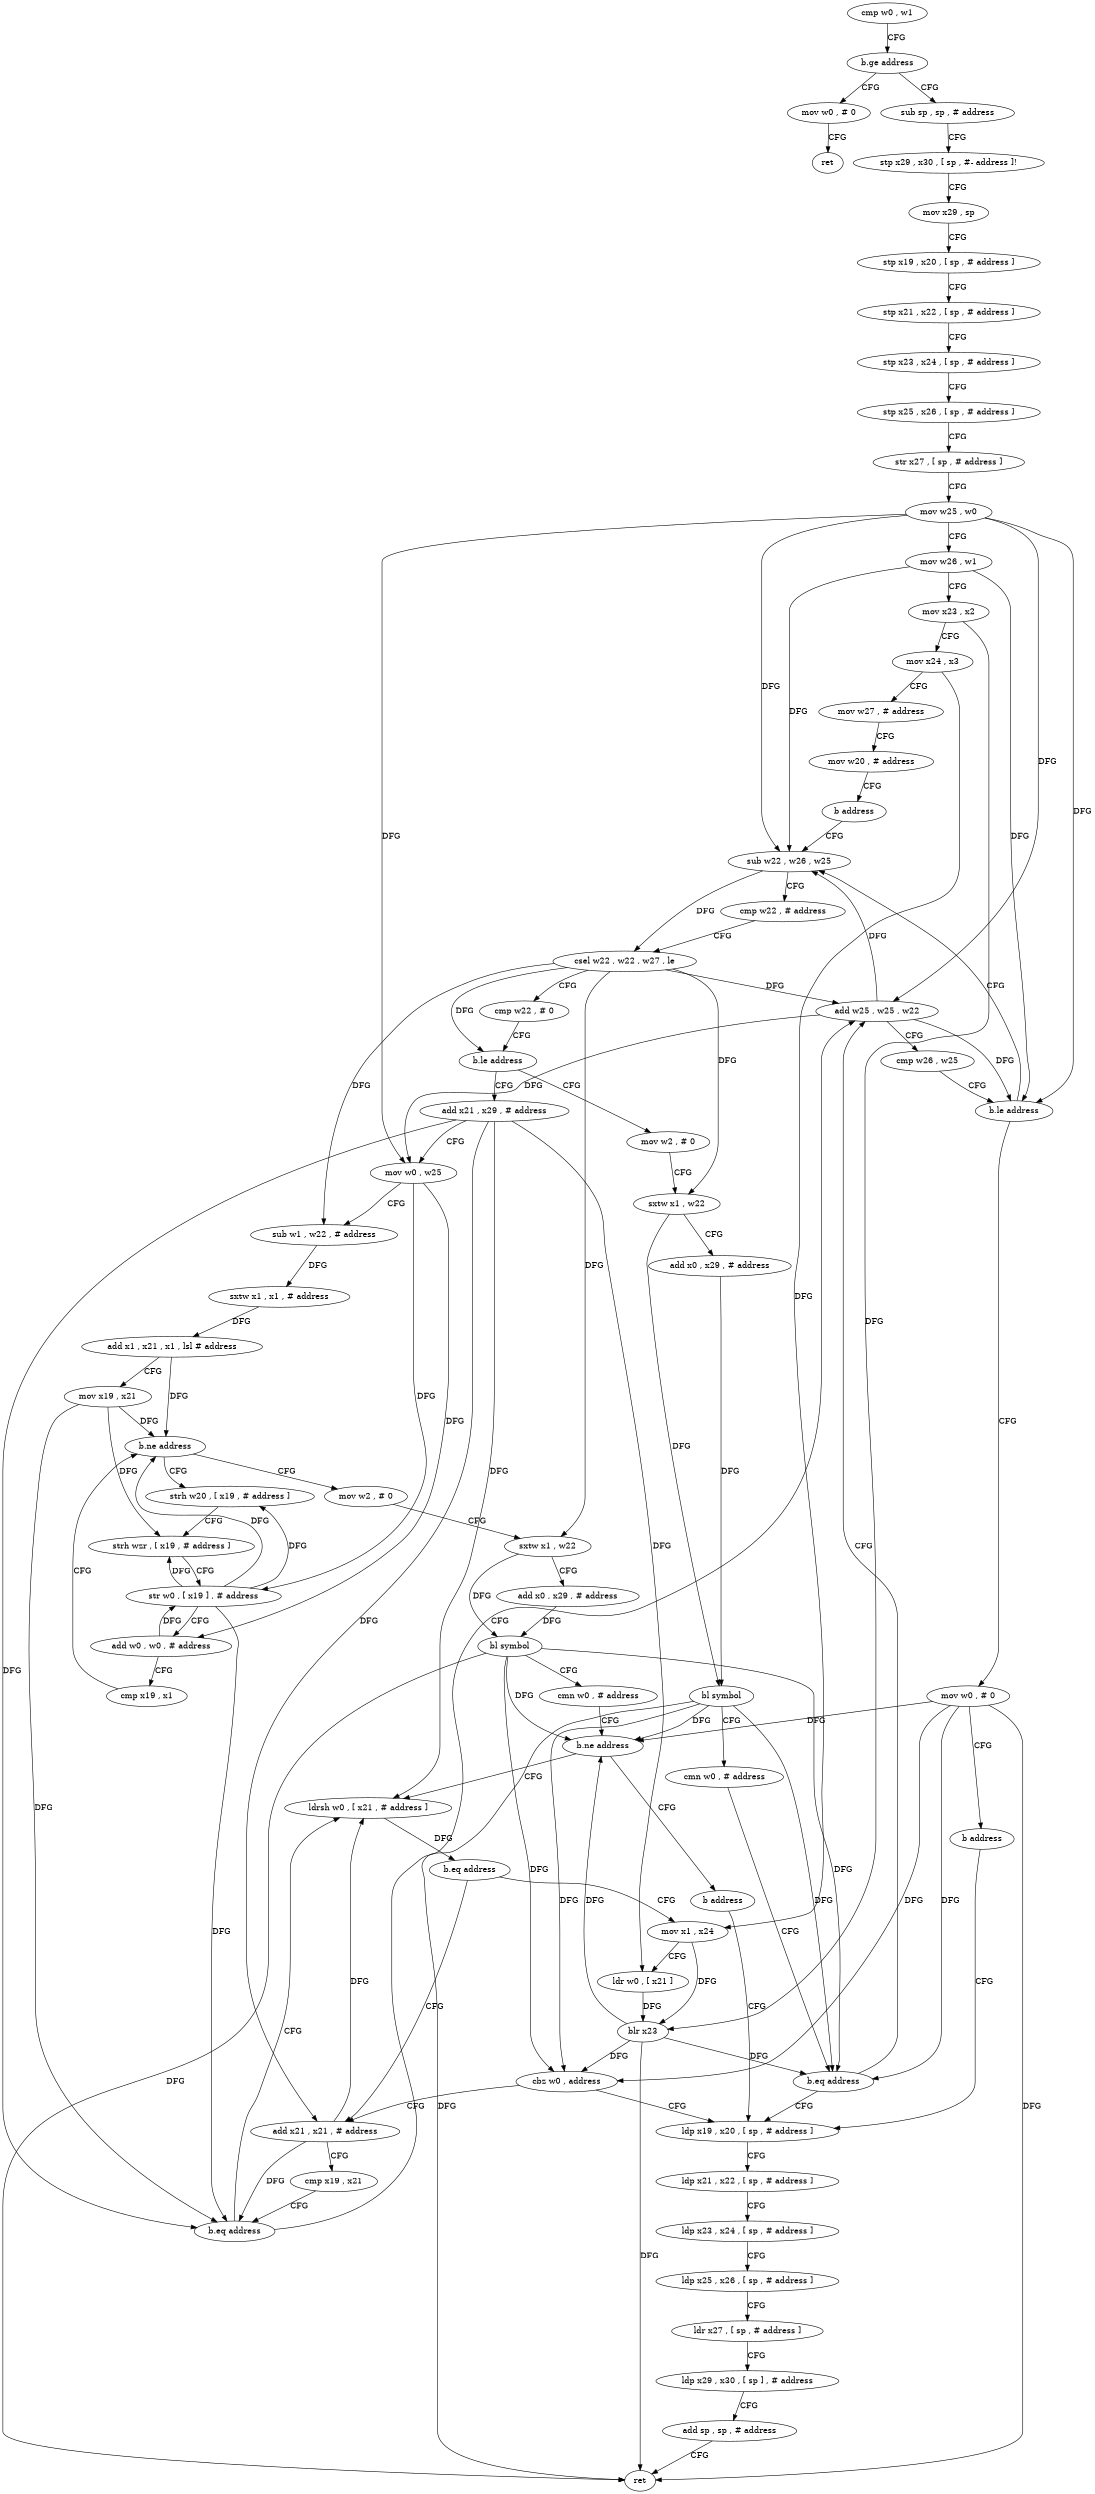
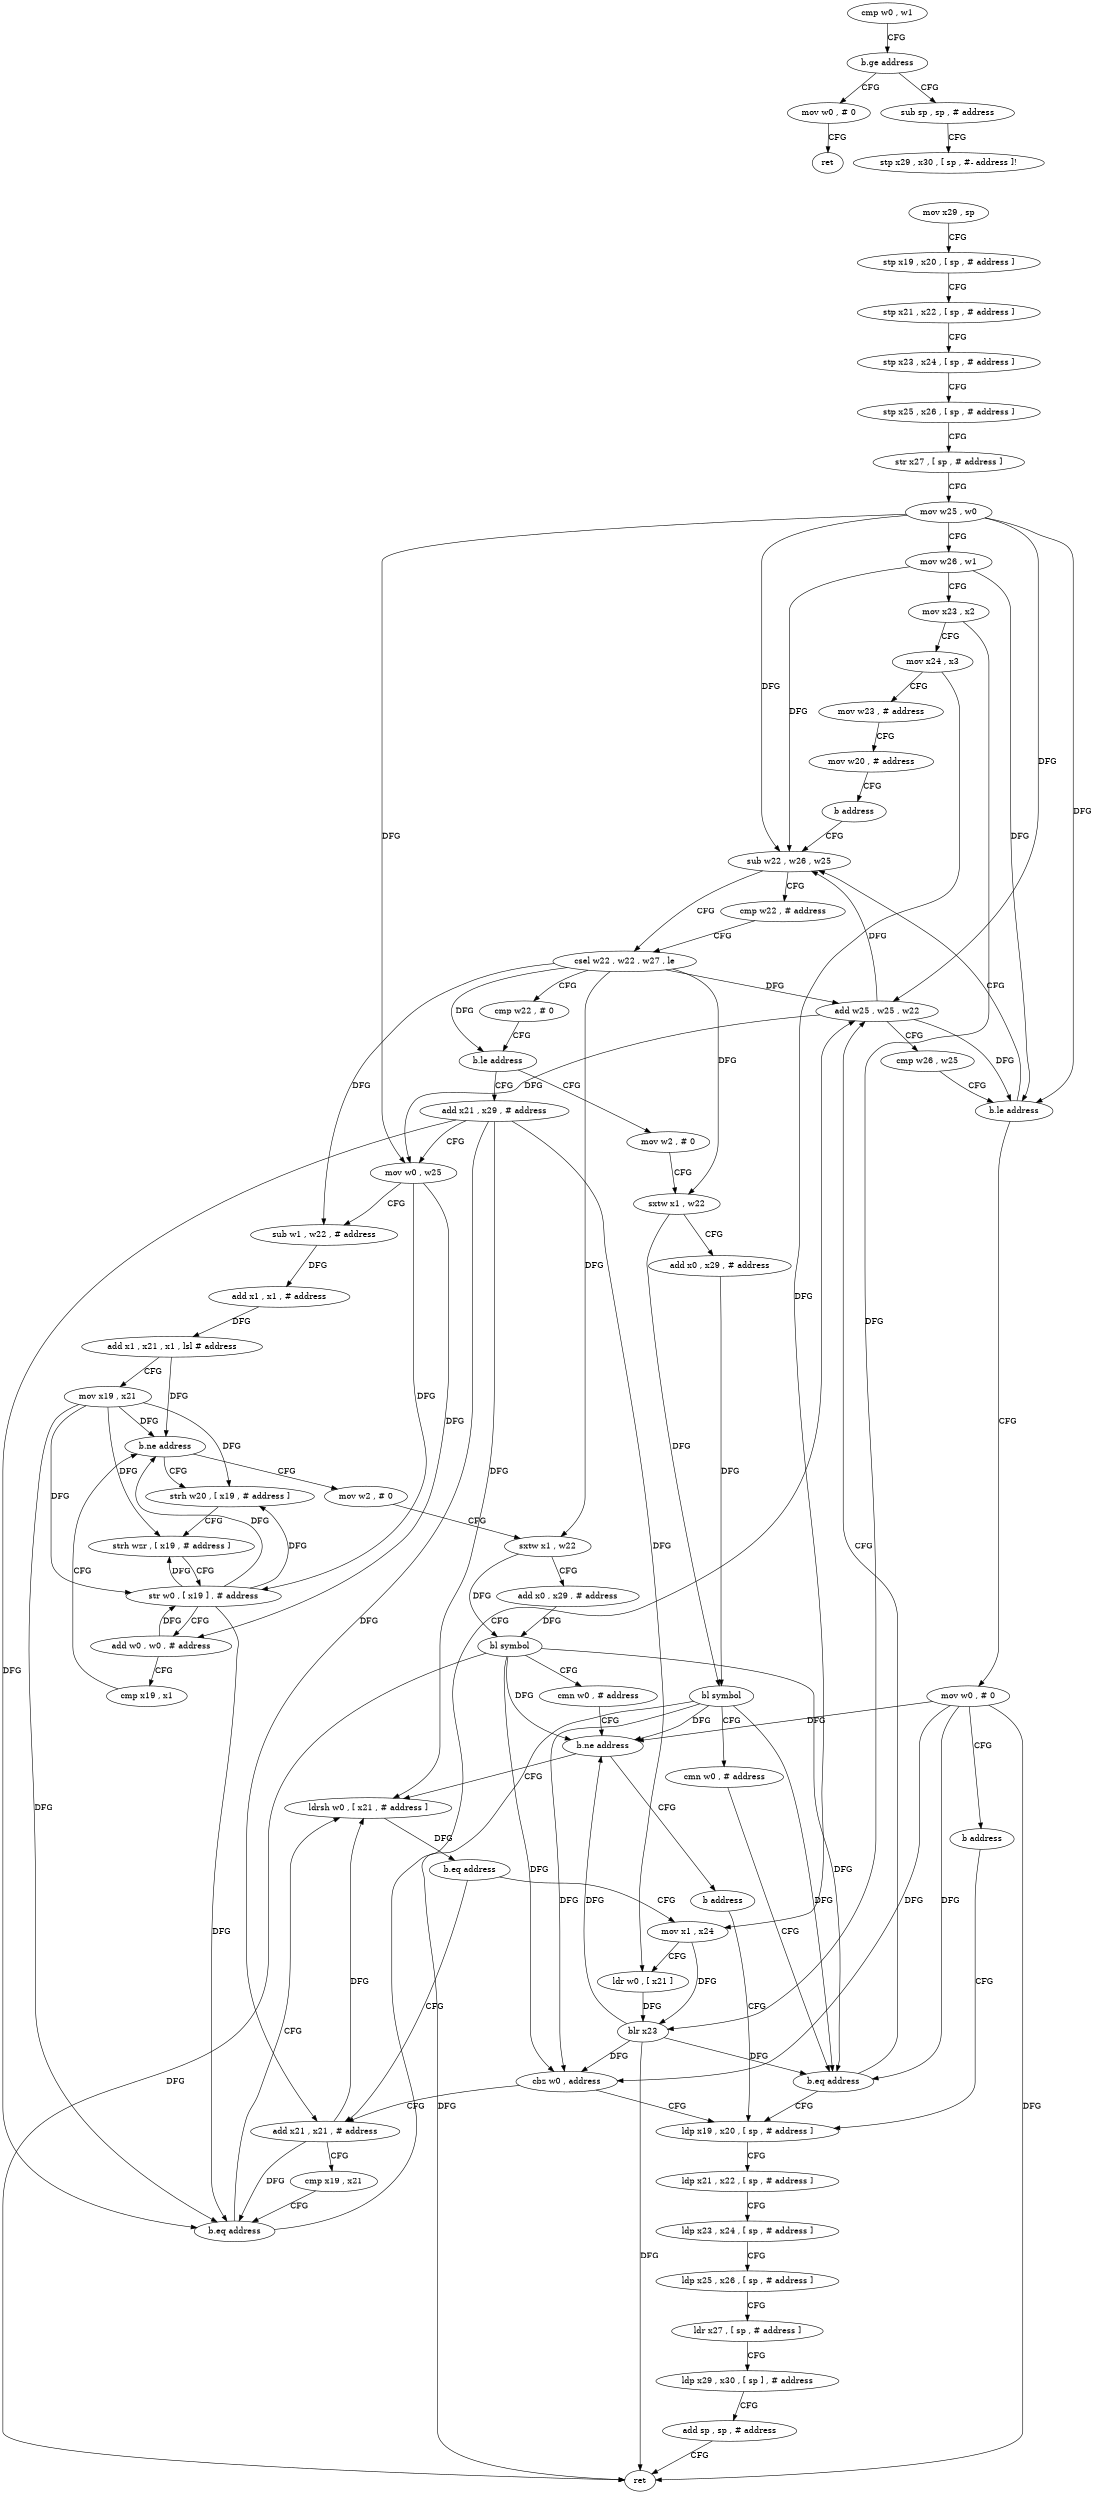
edge "stp x29 , x30 , [ sp , #- address ]!" -> "mov x29 , sp": removed, label "CFG"
node "mov w27 , # address": label "mov w27 , # address" -> "mov w23 , # address"
edge "sub w22 , w26 , w25" -> "csel w22 , w22 , w27 , le": label "DFG" -> "CFG"
node "sxtw x1 , x1 , # address": label "sxtw x1 , x1 , # address" -> "add x1 , x1 , # address"
edge "mov x19 , x21" -> "strh w20 , [ x19 , # address ]": added, label "DFG"
edge "mov x19 , x21" -> "str w0 , [ x19 ] , # address": added, label "DFG"
